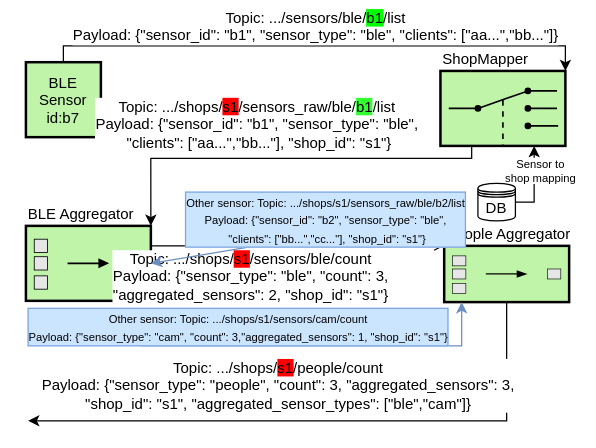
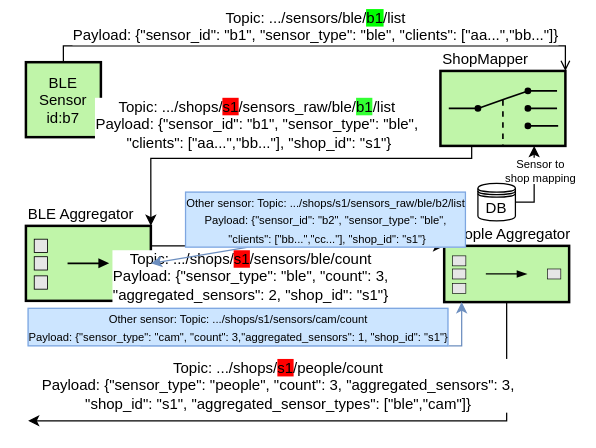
edge "BLE Sensor id:b7" -> "ShopMapper": arrowhead classic -> open
edge "BLE Aggregator" -> "People Aggregator": arrowhead open -> classic
